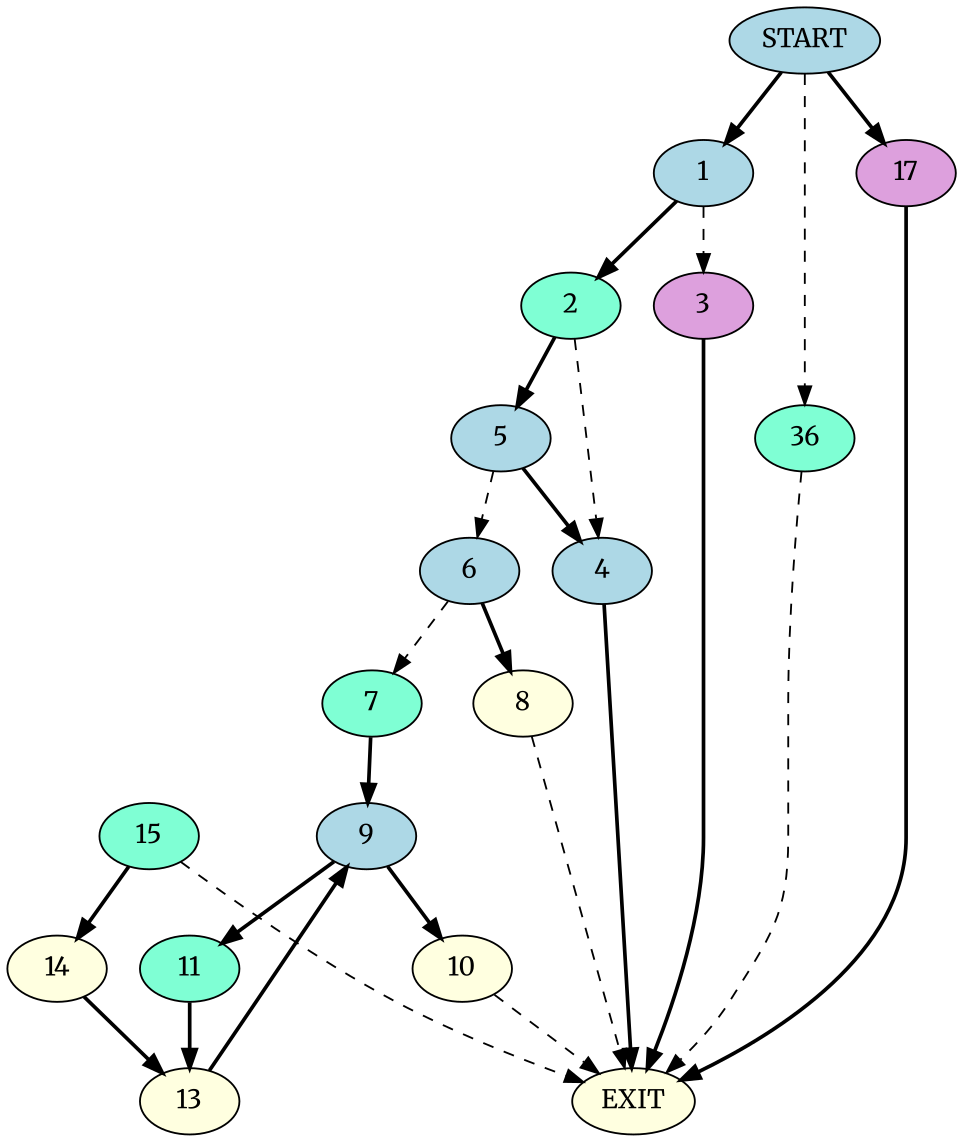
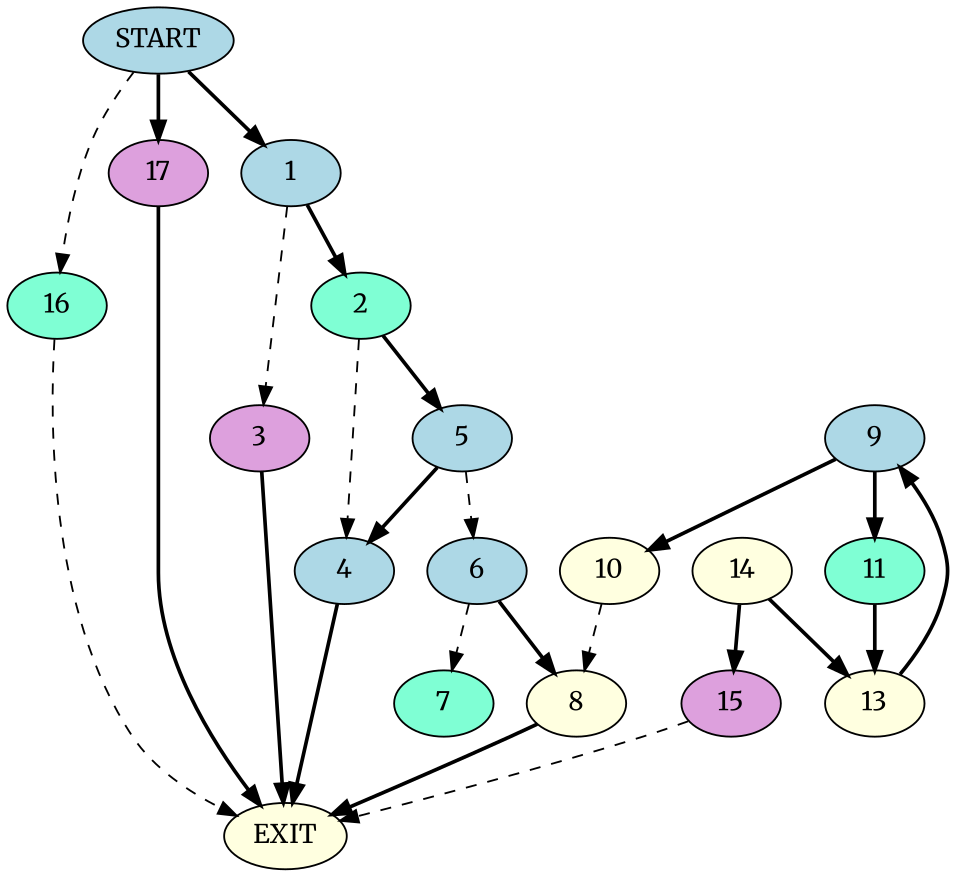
node "36": label "36" -> "16"
edge "7" -> "9": removed
node "15": fillcolor aquamarine -> plum
edge "8" -> "EXIT": style dashed -> bold
edge "15" -> "14": reversed
edge "10" -> "EXIT": now "10" -> "8"
